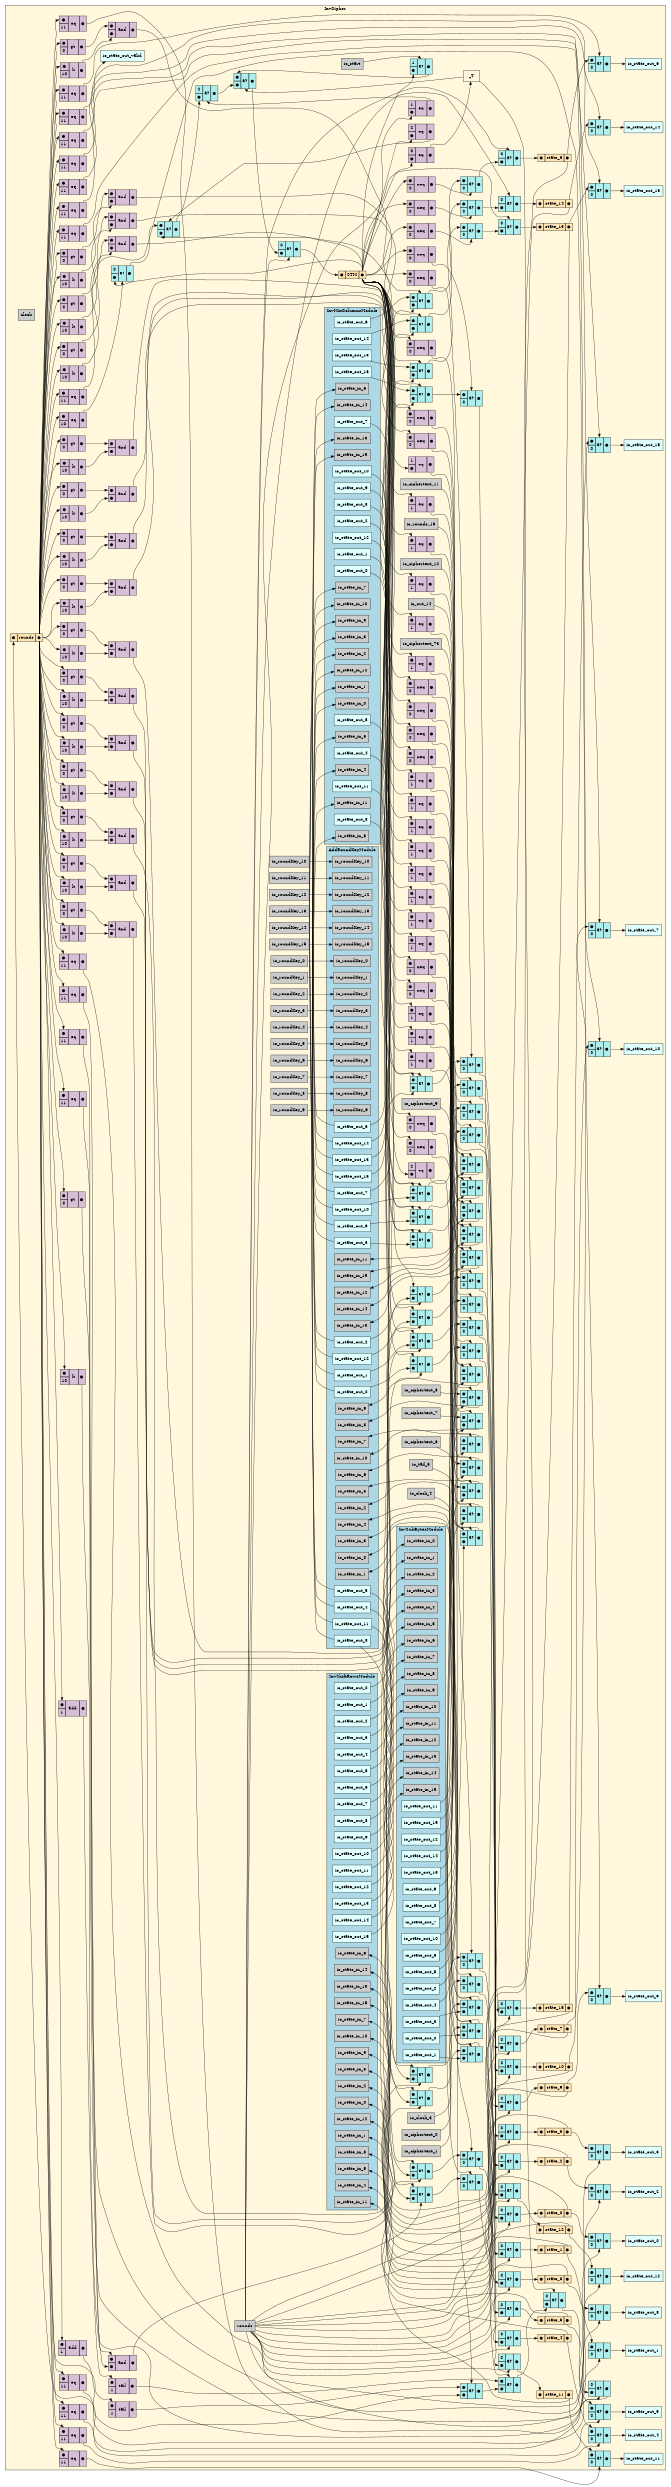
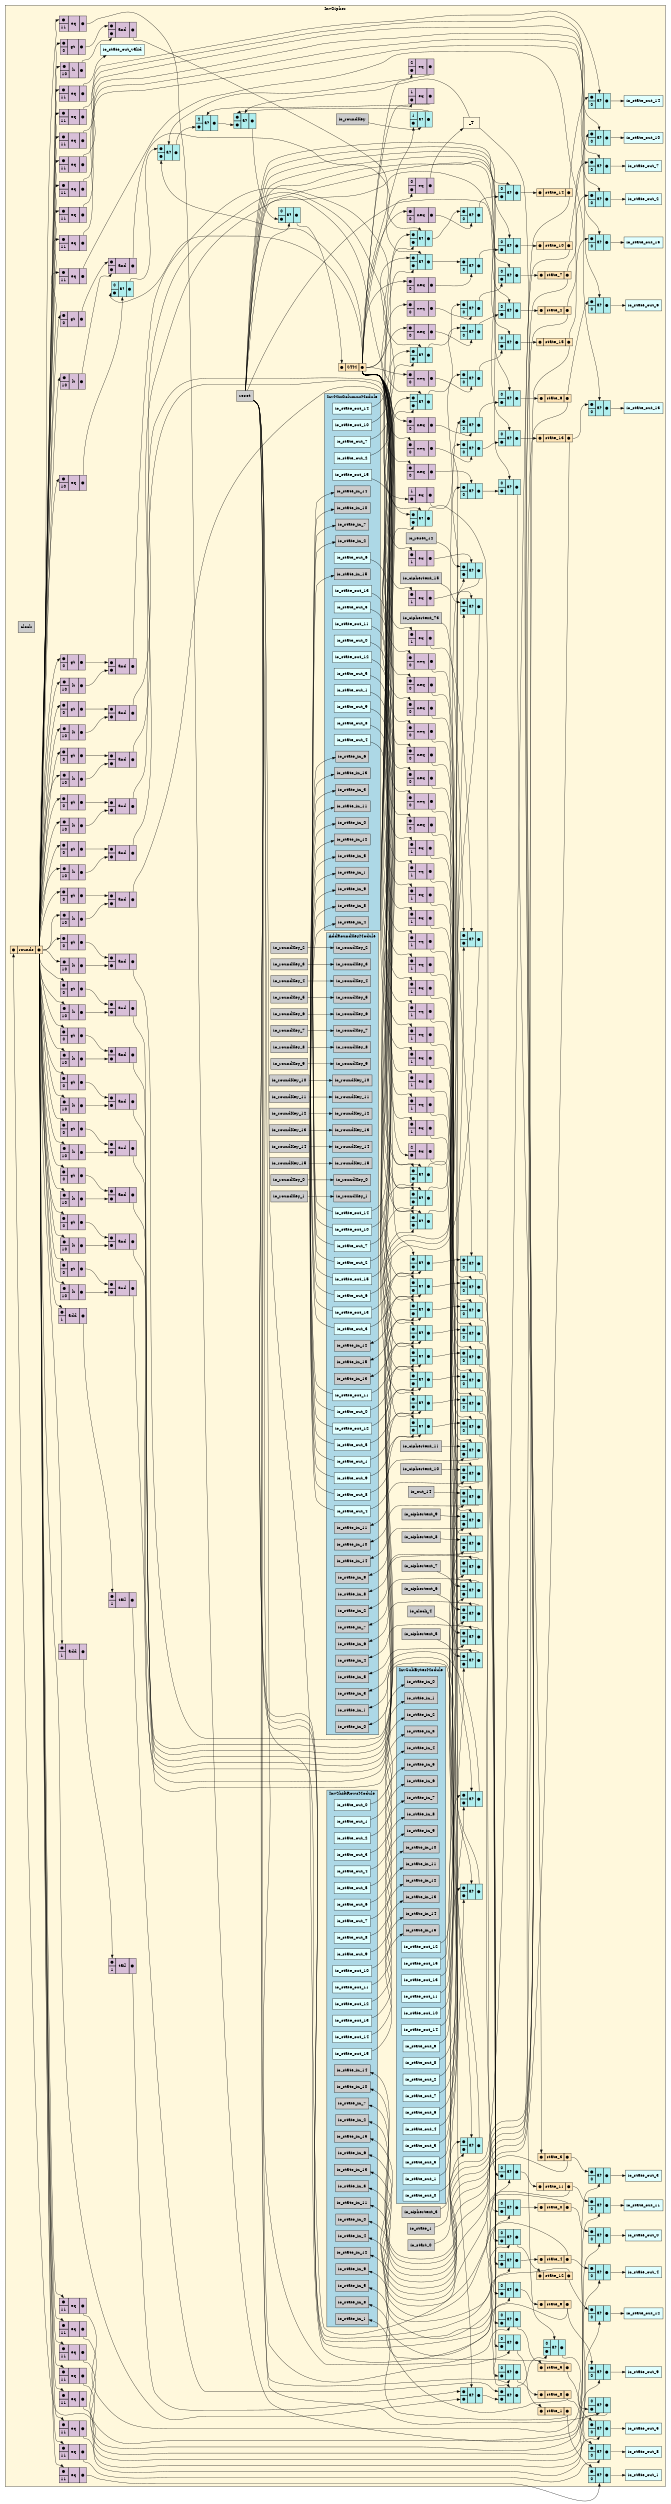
node "io_start": label "io_start" -> "io_roundKey"
node "io_rounds_15": label "io_rounds_15" -> "io_ciphertext_15"
node "io_ciphertext_12": label "io_ciphertext_12" -> "io_reset_12"
node "io_tail_5": label "io_tail_5" -> "io_ciphertext_5"
node "io_ciphertext_10": added
node "io_clock_3": label "io_clock_3" -> "io_ciphertext_3"
node "io_ciphertext_0": label "io_ciphertext_0" -> "io_start_0"
node "io_ciphertext_1": label "io_ciphertext_1" -> "io_state_1"
node "rounds": label "rounds" -> "reset"
